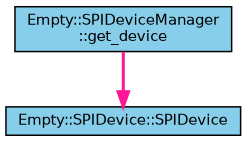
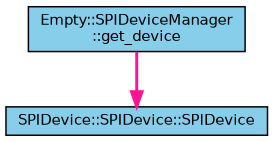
node "Empty::SPIDevice::SPIDevice": label "Empty::SPIDevice::SPIDevice" -> "SPIDevice::SPIDevice::SPIDevice"
